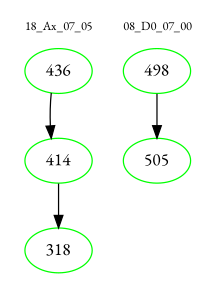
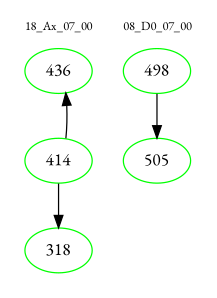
cluster "18_Ax_07_05": label "18_Ax_07_05" -> "18_Ax_07_00"
edge "436" -> "414": reversed
